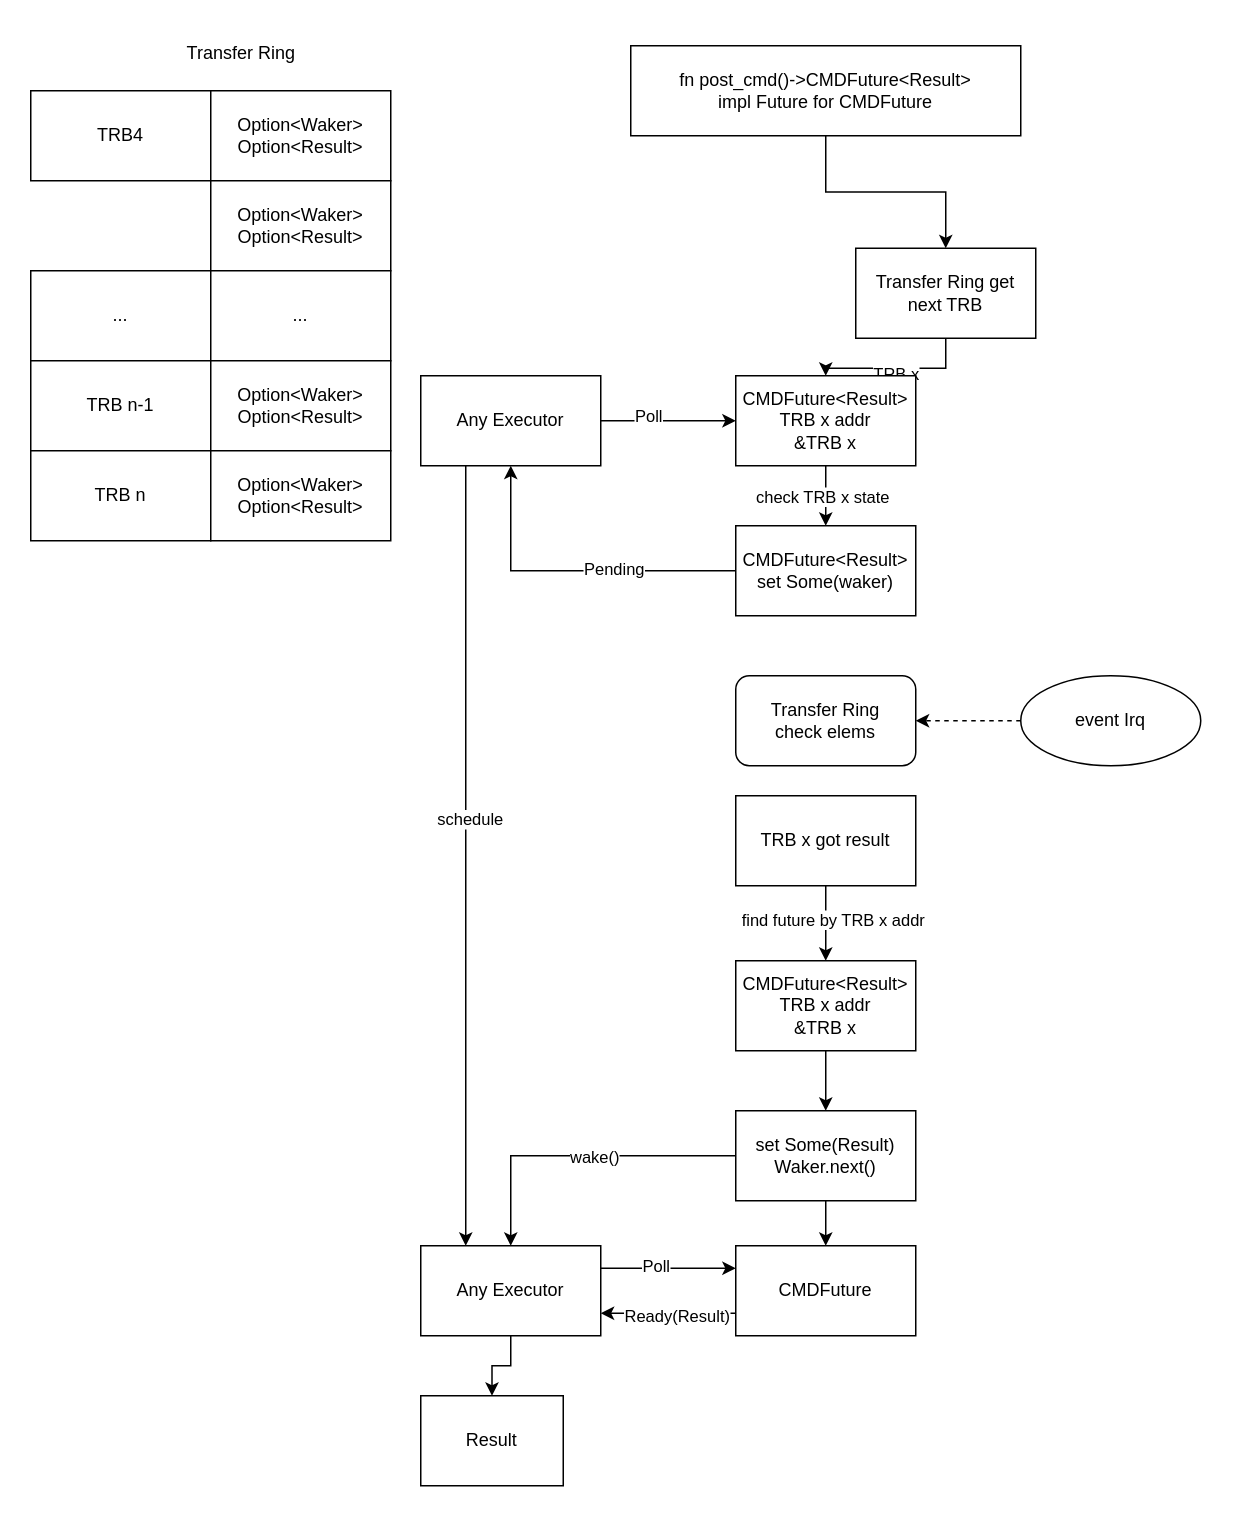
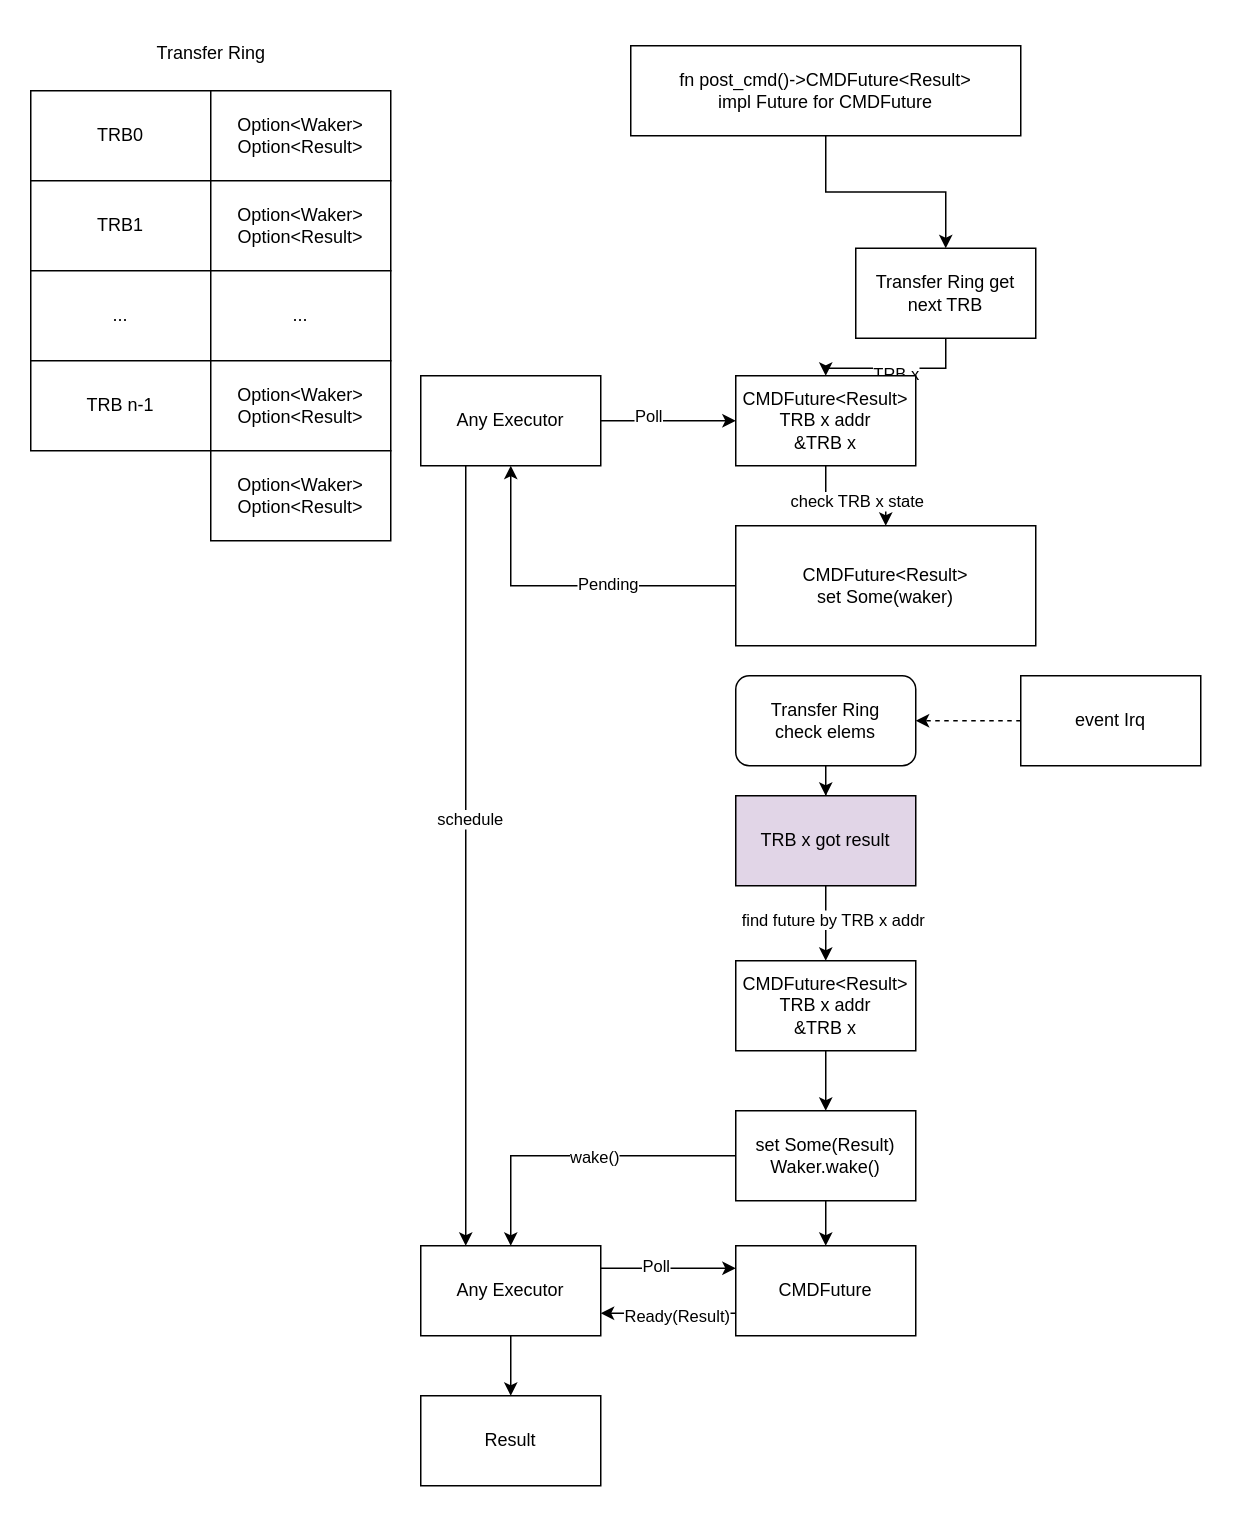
node "Transfer Ring": moved (241, 53) -> (211, 53)
node "TRB4": label "TRB4" -> "TRB0"
node "TRB1": added
node "TRB n": removed
node "CMDFuture<Result> set Some(waker)": size 180x90 -> 300x120
node "event Irq": shape ellipse -> rectangle
edge "Transfer Ring check elems" -> "TRB x got result": added
node "TRB x got result": fillcolor #ffffff -> #e1d5e7
node "set Some(Result) Waker.next()": label "set Some(Result) Waker.next()" -> "set Some(Result) Waker.wake()"
node "Result": size 143x90 -> 180x90
